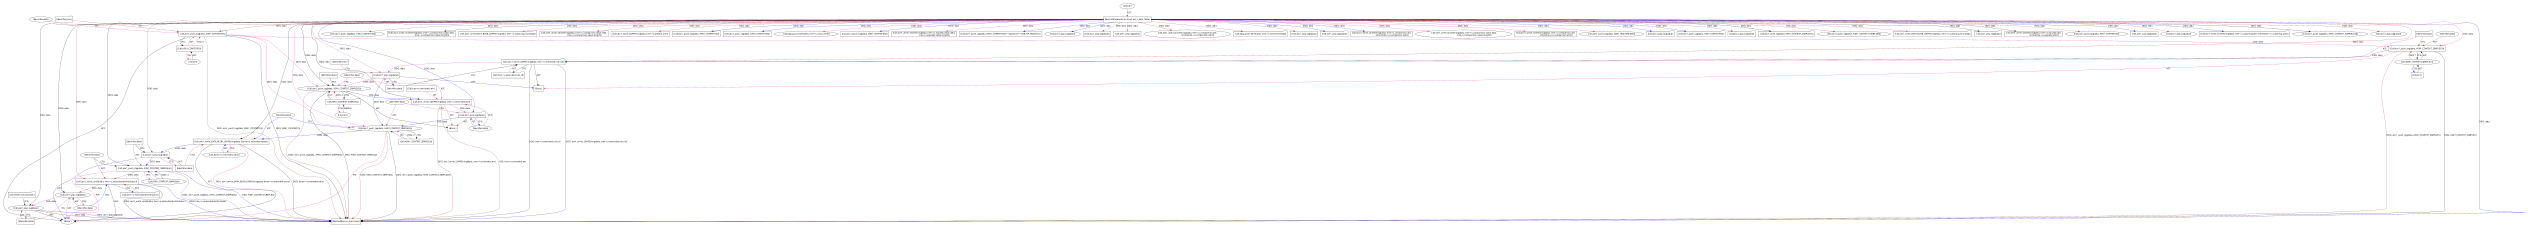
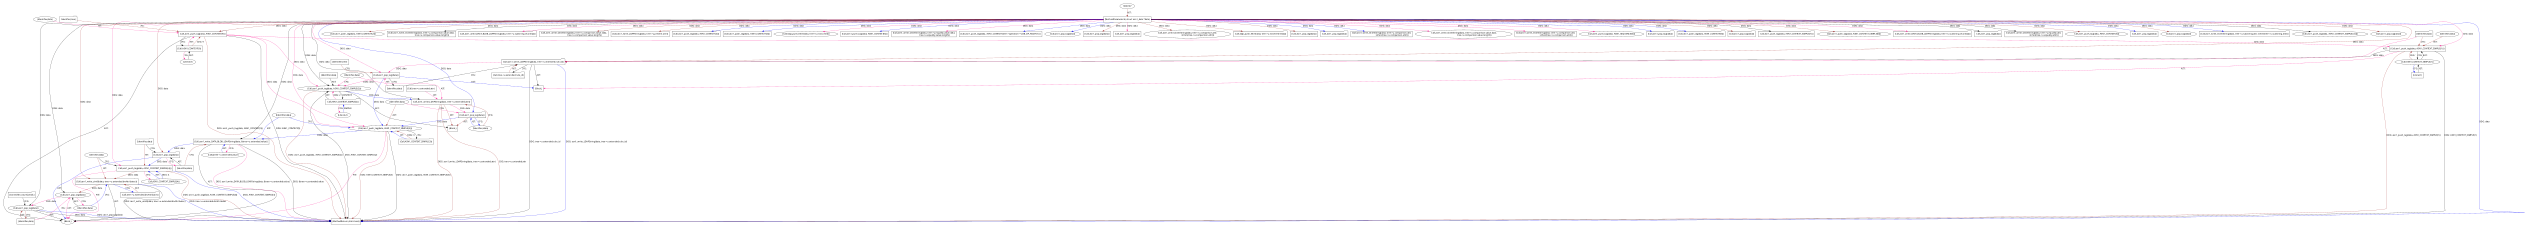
edge "(MethodParameterIn,struct asn1_data *data)" -> "(Call,asn1_push_tag(data, ASN1_CONTEXT_SIMPLE(4)))": color black -> deeppink
edge "(Call,asn1_push_tag(data, ASN1_CONTEXT_SIMPLE(2)))" -> "(Call,ASN1_CONTEXT_SIMPLE(2))": label "CFG: " -> "CONTEXT: "
